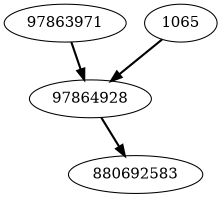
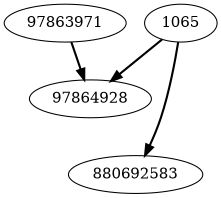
edge "97864928" -> "880692583": now "1065" -> "880692583"
